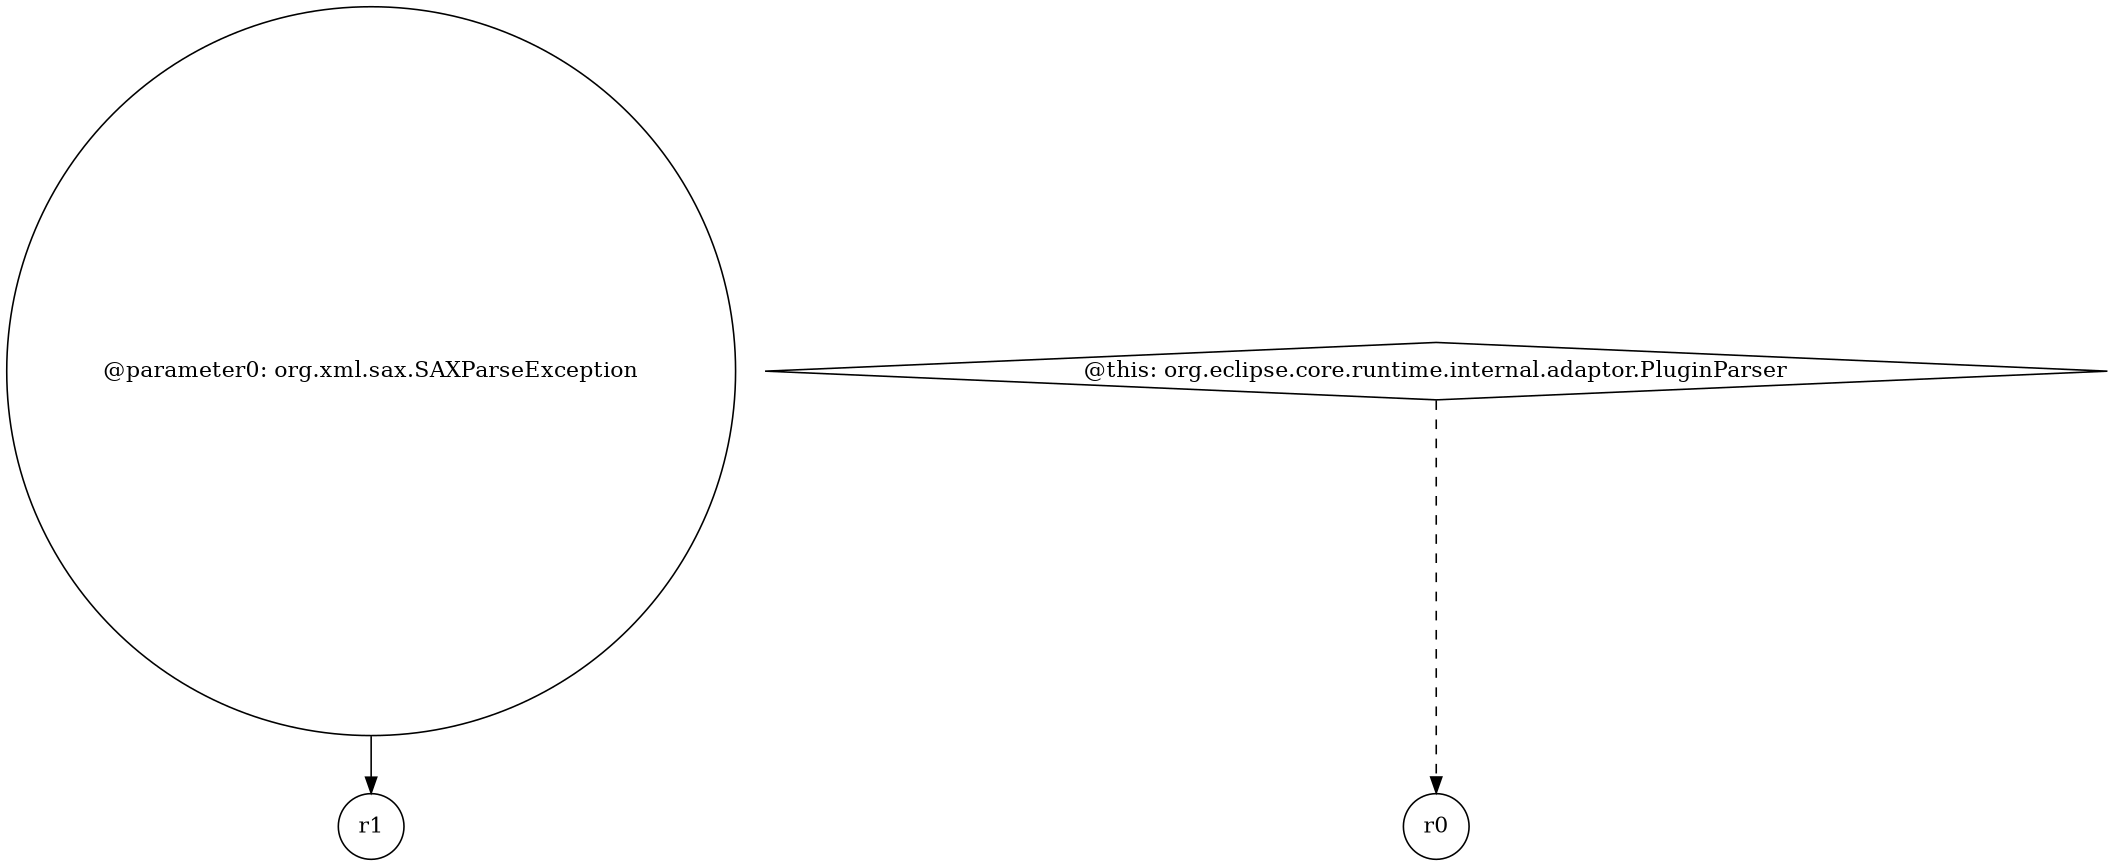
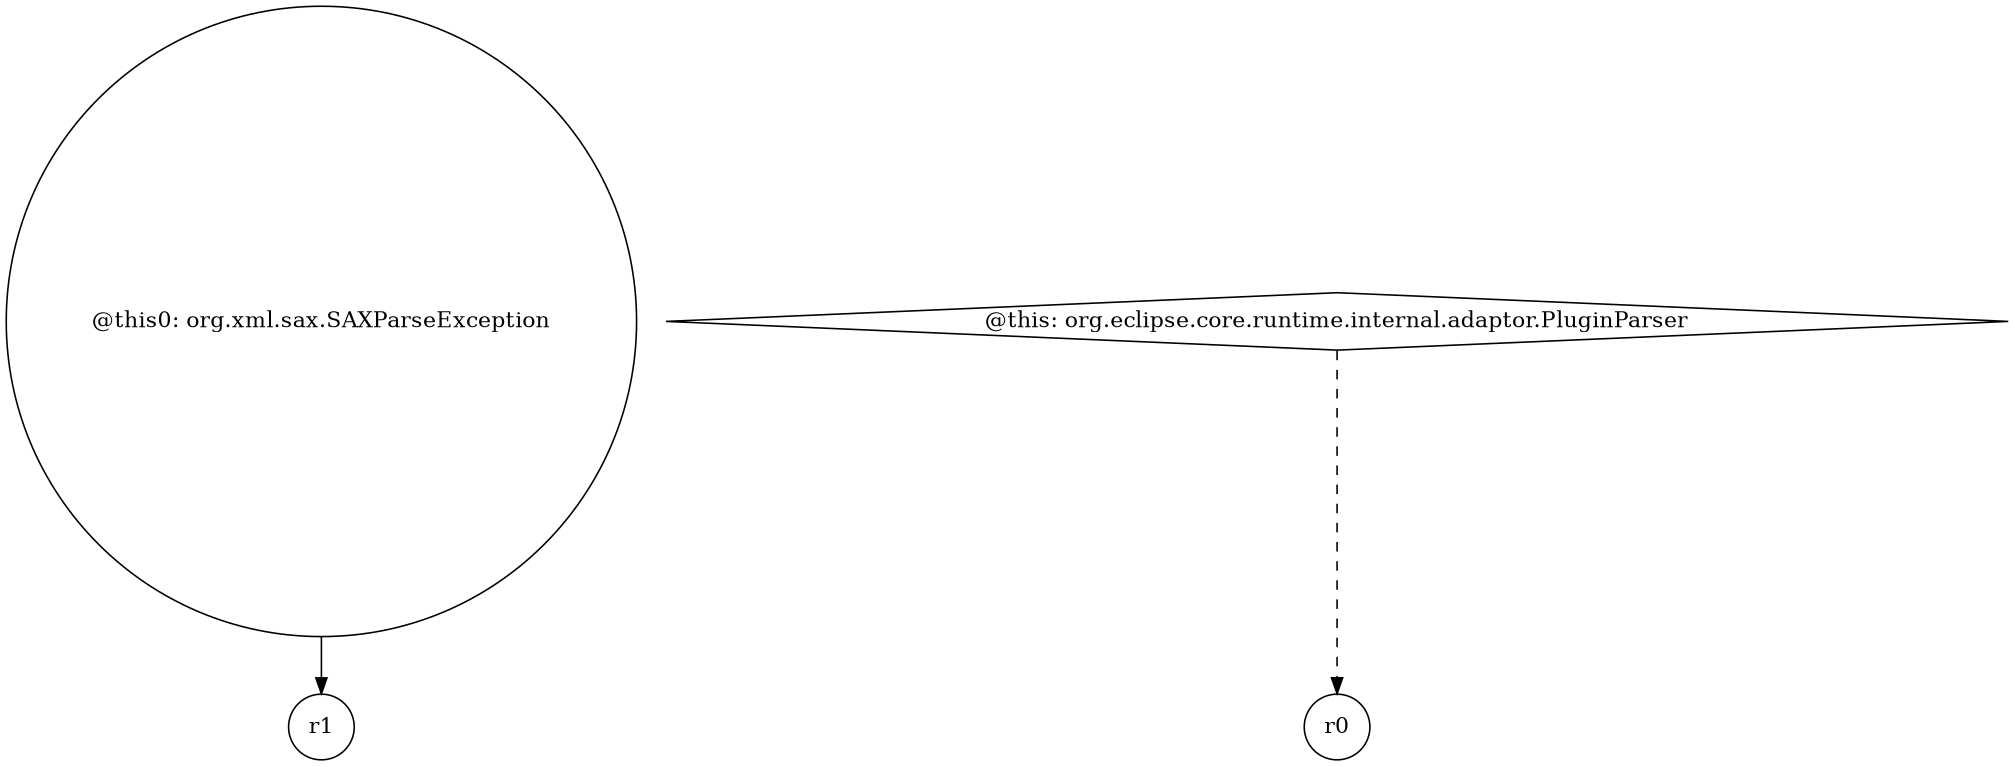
node "@parameter0: org.xml.sax.SAXParseException": label "@parameter0: org.xml.sax.SAXParseException" -> "@this0: org.xml.sax.SAXParseException"
